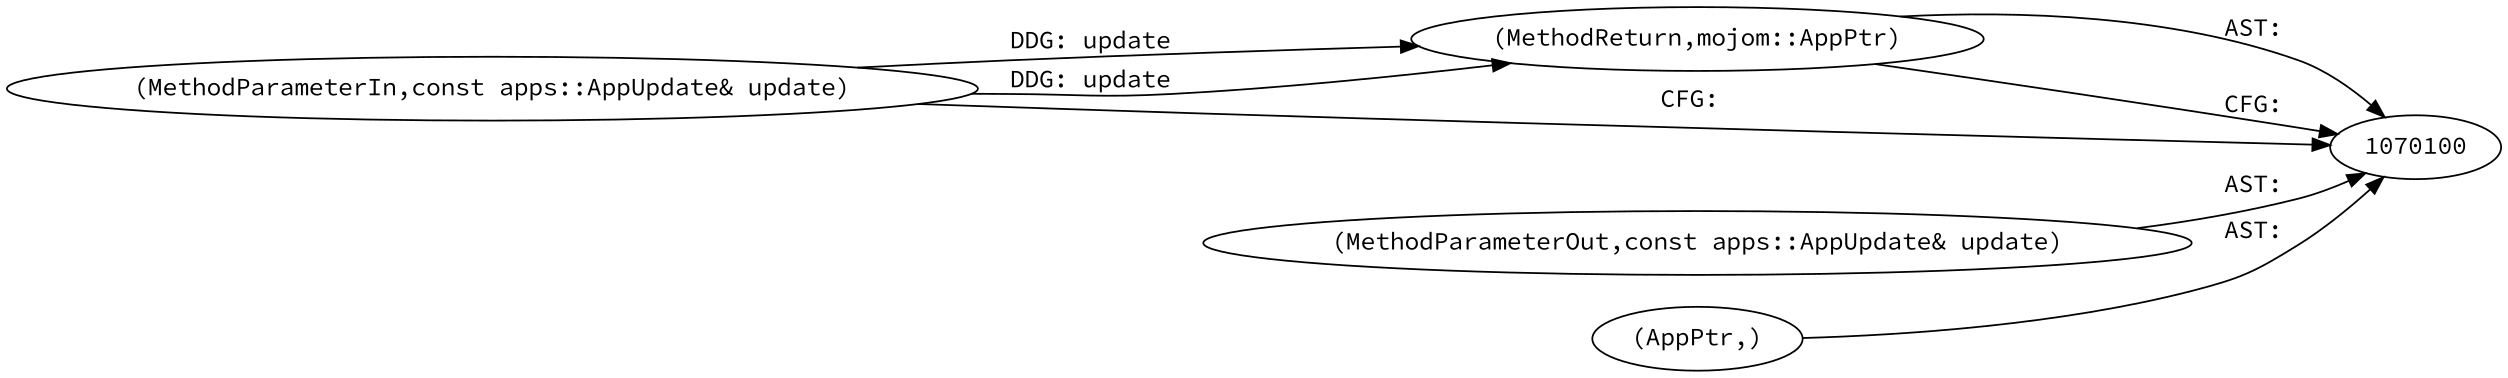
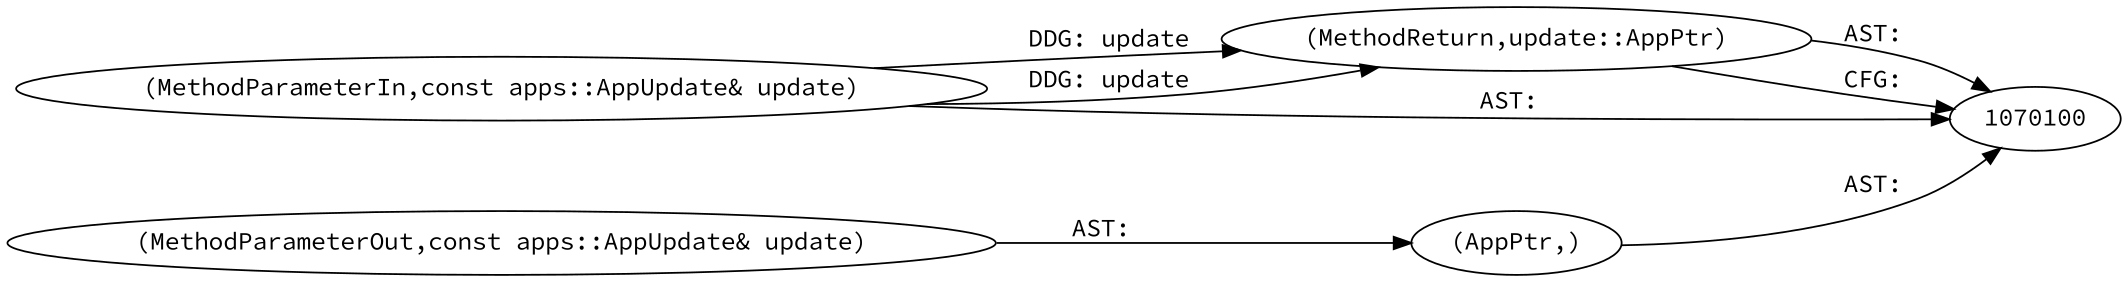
node "(MethodReturn,mojom::AppPtr)": label "(MethodReturn,mojom::AppPtr)" -> "(MethodReturn,update::AppPtr)"
edge "(MethodParameterIn,const apps::AppUpdate& update)" -> "1070100": label "CFG: " -> "AST: "
edge "(MethodParameterOut,const apps::AppUpdate& update)" -> "1070100": now "(MethodParameterOut,const apps::AppUpdate& update)" -> "(AppPtr,)"
